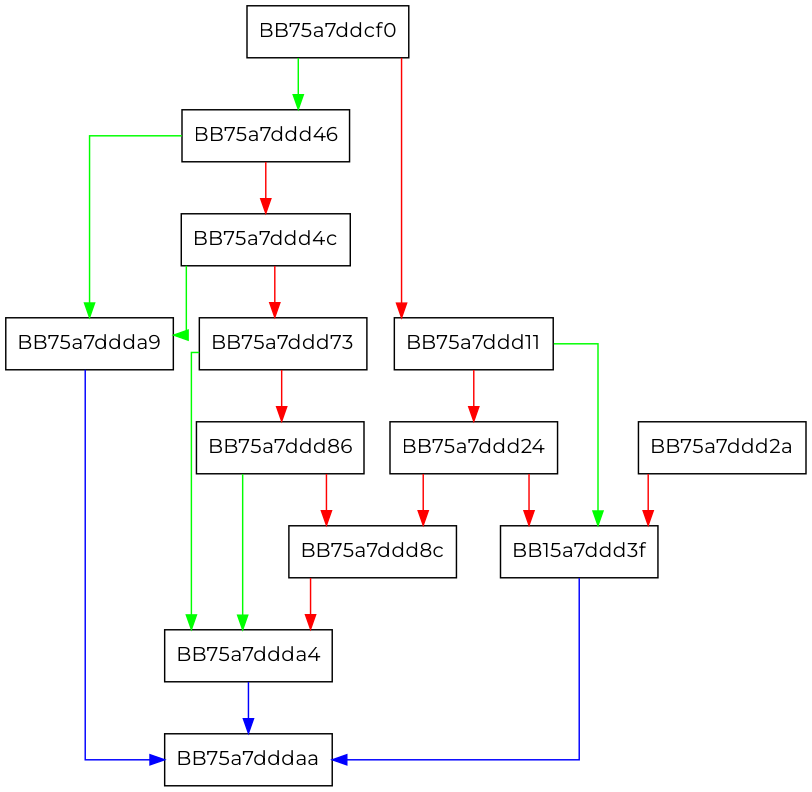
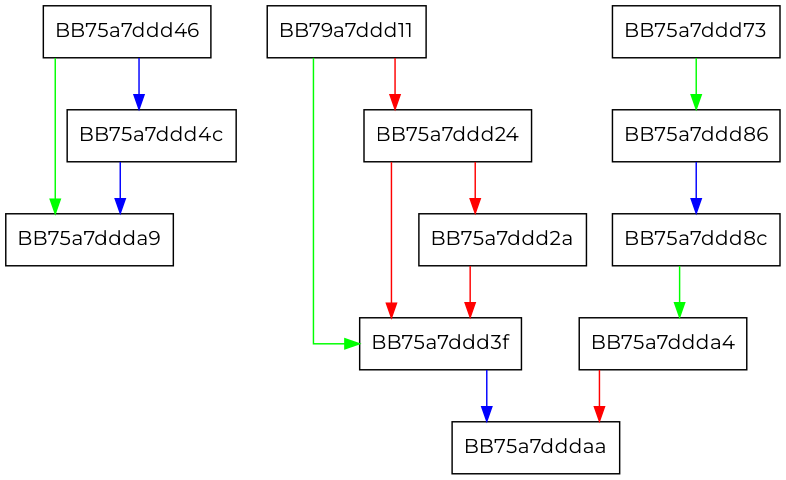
node "BB75a7ddcf0": removed
edge "BB75a7ddd46" -> "BB75a7ddd4c": color red -> blue
edge "BB75a7ddd4c" -> "BB75a7ddd73": removed
edge "BB75a7ddd4c" -> "BB75a7ddda9": color green -> blue
node "BB75a7ddd11": label "BB75a7ddd11" -> "BB79a7ddd11"
edge "BB75a7ddd73" -> "BB75a7ddd86": color red -> green
edge "BB75a7ddd73" -> "BB75a7ddda4": removed
edge "BB75a7ddd86" -> "BB75a7ddd8c": color red -> blue
edge "BB75a7ddd24" -> "BB75a7ddd8c": now "BB75a7ddd24" -> "BB75a7ddd2a"
edge "BB75a7ddd86" -> "BB75a7ddda4": removed
node "BB15a7ddd3f": label "BB15a7ddd3f" -> "BB75a7ddd3f"
edge "BB75a7ddd8c" -> "BB75a7ddda4": color red -> green
edge "BB75a7ddda9" -> "BB75a7dddaa": removed
edge "BB75a7ddda4" -> "BB75a7dddaa": color blue -> red
